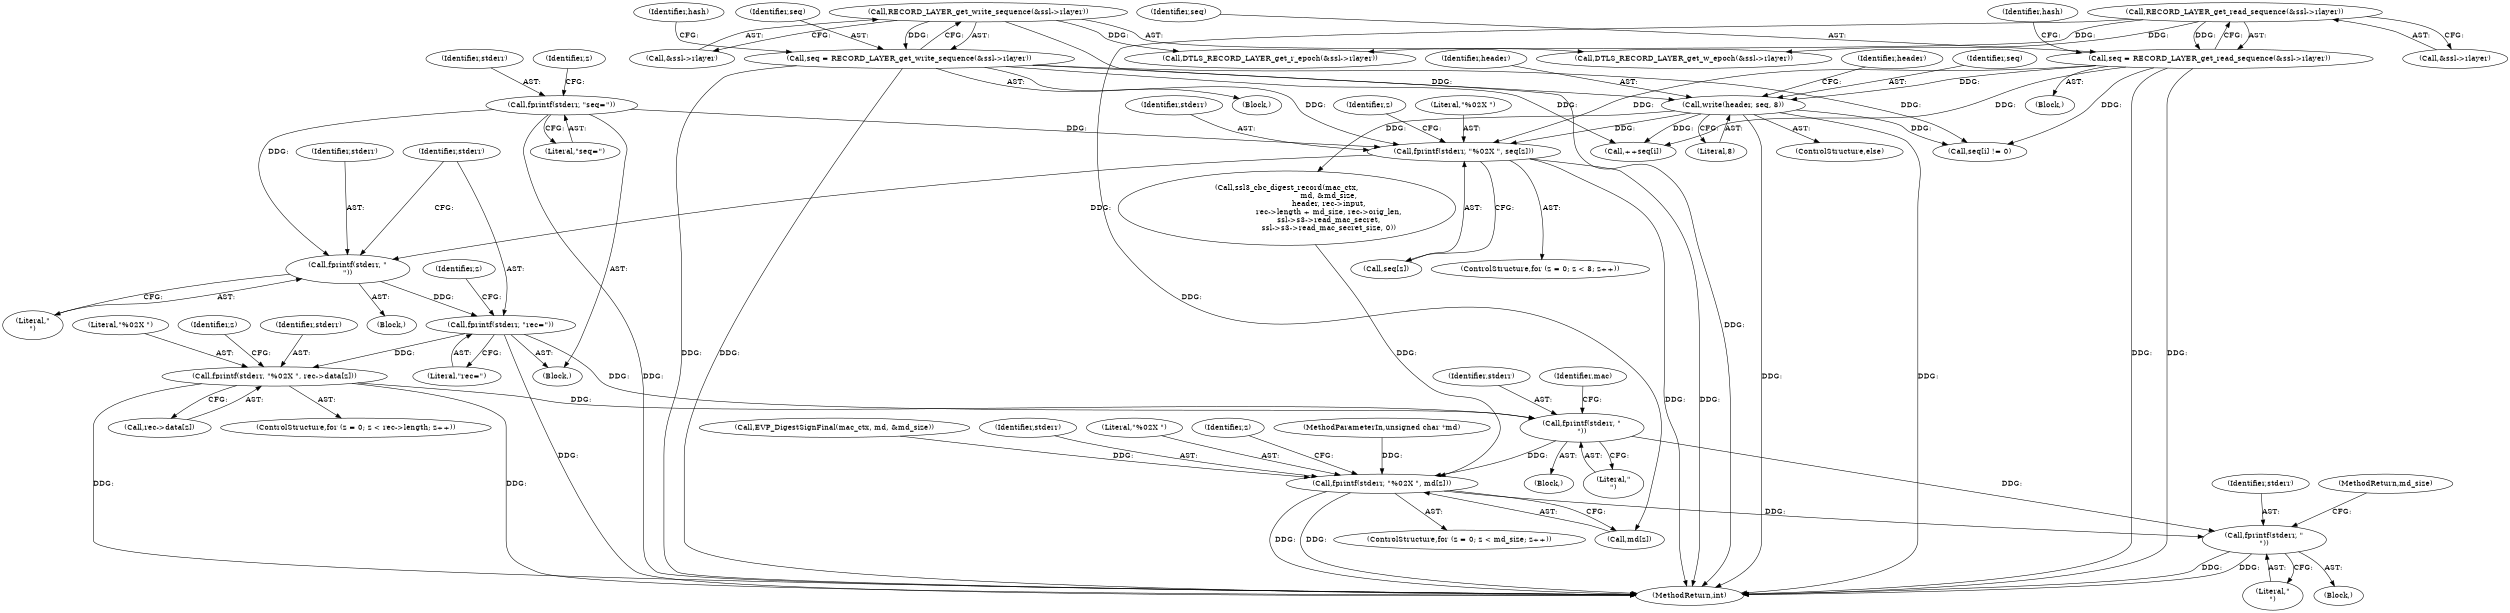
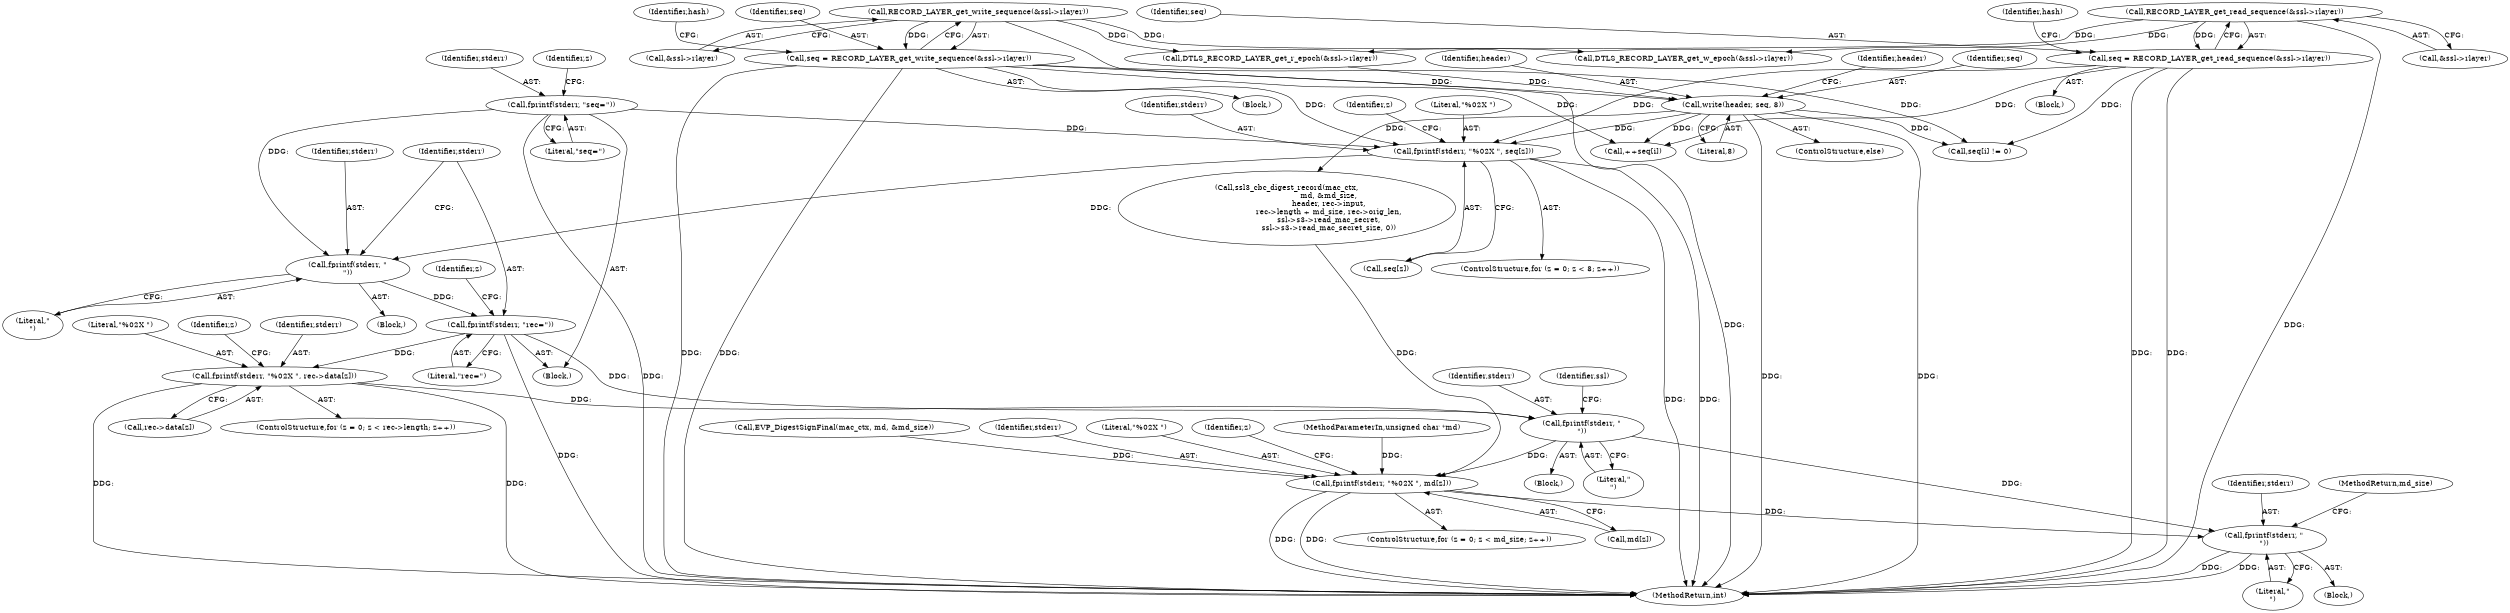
edge "(Call,RECORD_LAYER_get_write_sequence(&ssl->rlayer))" -> "(Call,DTLS_RECORD_LAYER_get_w_epoch(&ssl->rlayer))": label "AST: " -> "DDG: "
edge "(Call,RECORD_LAYER_get_read_sequence(&ssl->rlayer))" -> "(Call,md[z])": now "(Call,RECORD_LAYER_get_read_sequence(&ssl->rlayer))" -> "(MethodReturn,int)"
edge "(Call,seq = RECORD_LAYER_get_read_sequence(&ssl->rlayer))" -> "(Call,write(header, seq, 8))": now "(Call,DTLS_RECORD_LAYER_get_r_epoch(&ssl->rlayer))" -> "(Call,write(header, seq, 8))"
node "(Identifier,mac)": label "(Identifier,mac)" -> "(Identifier,ssl)"
